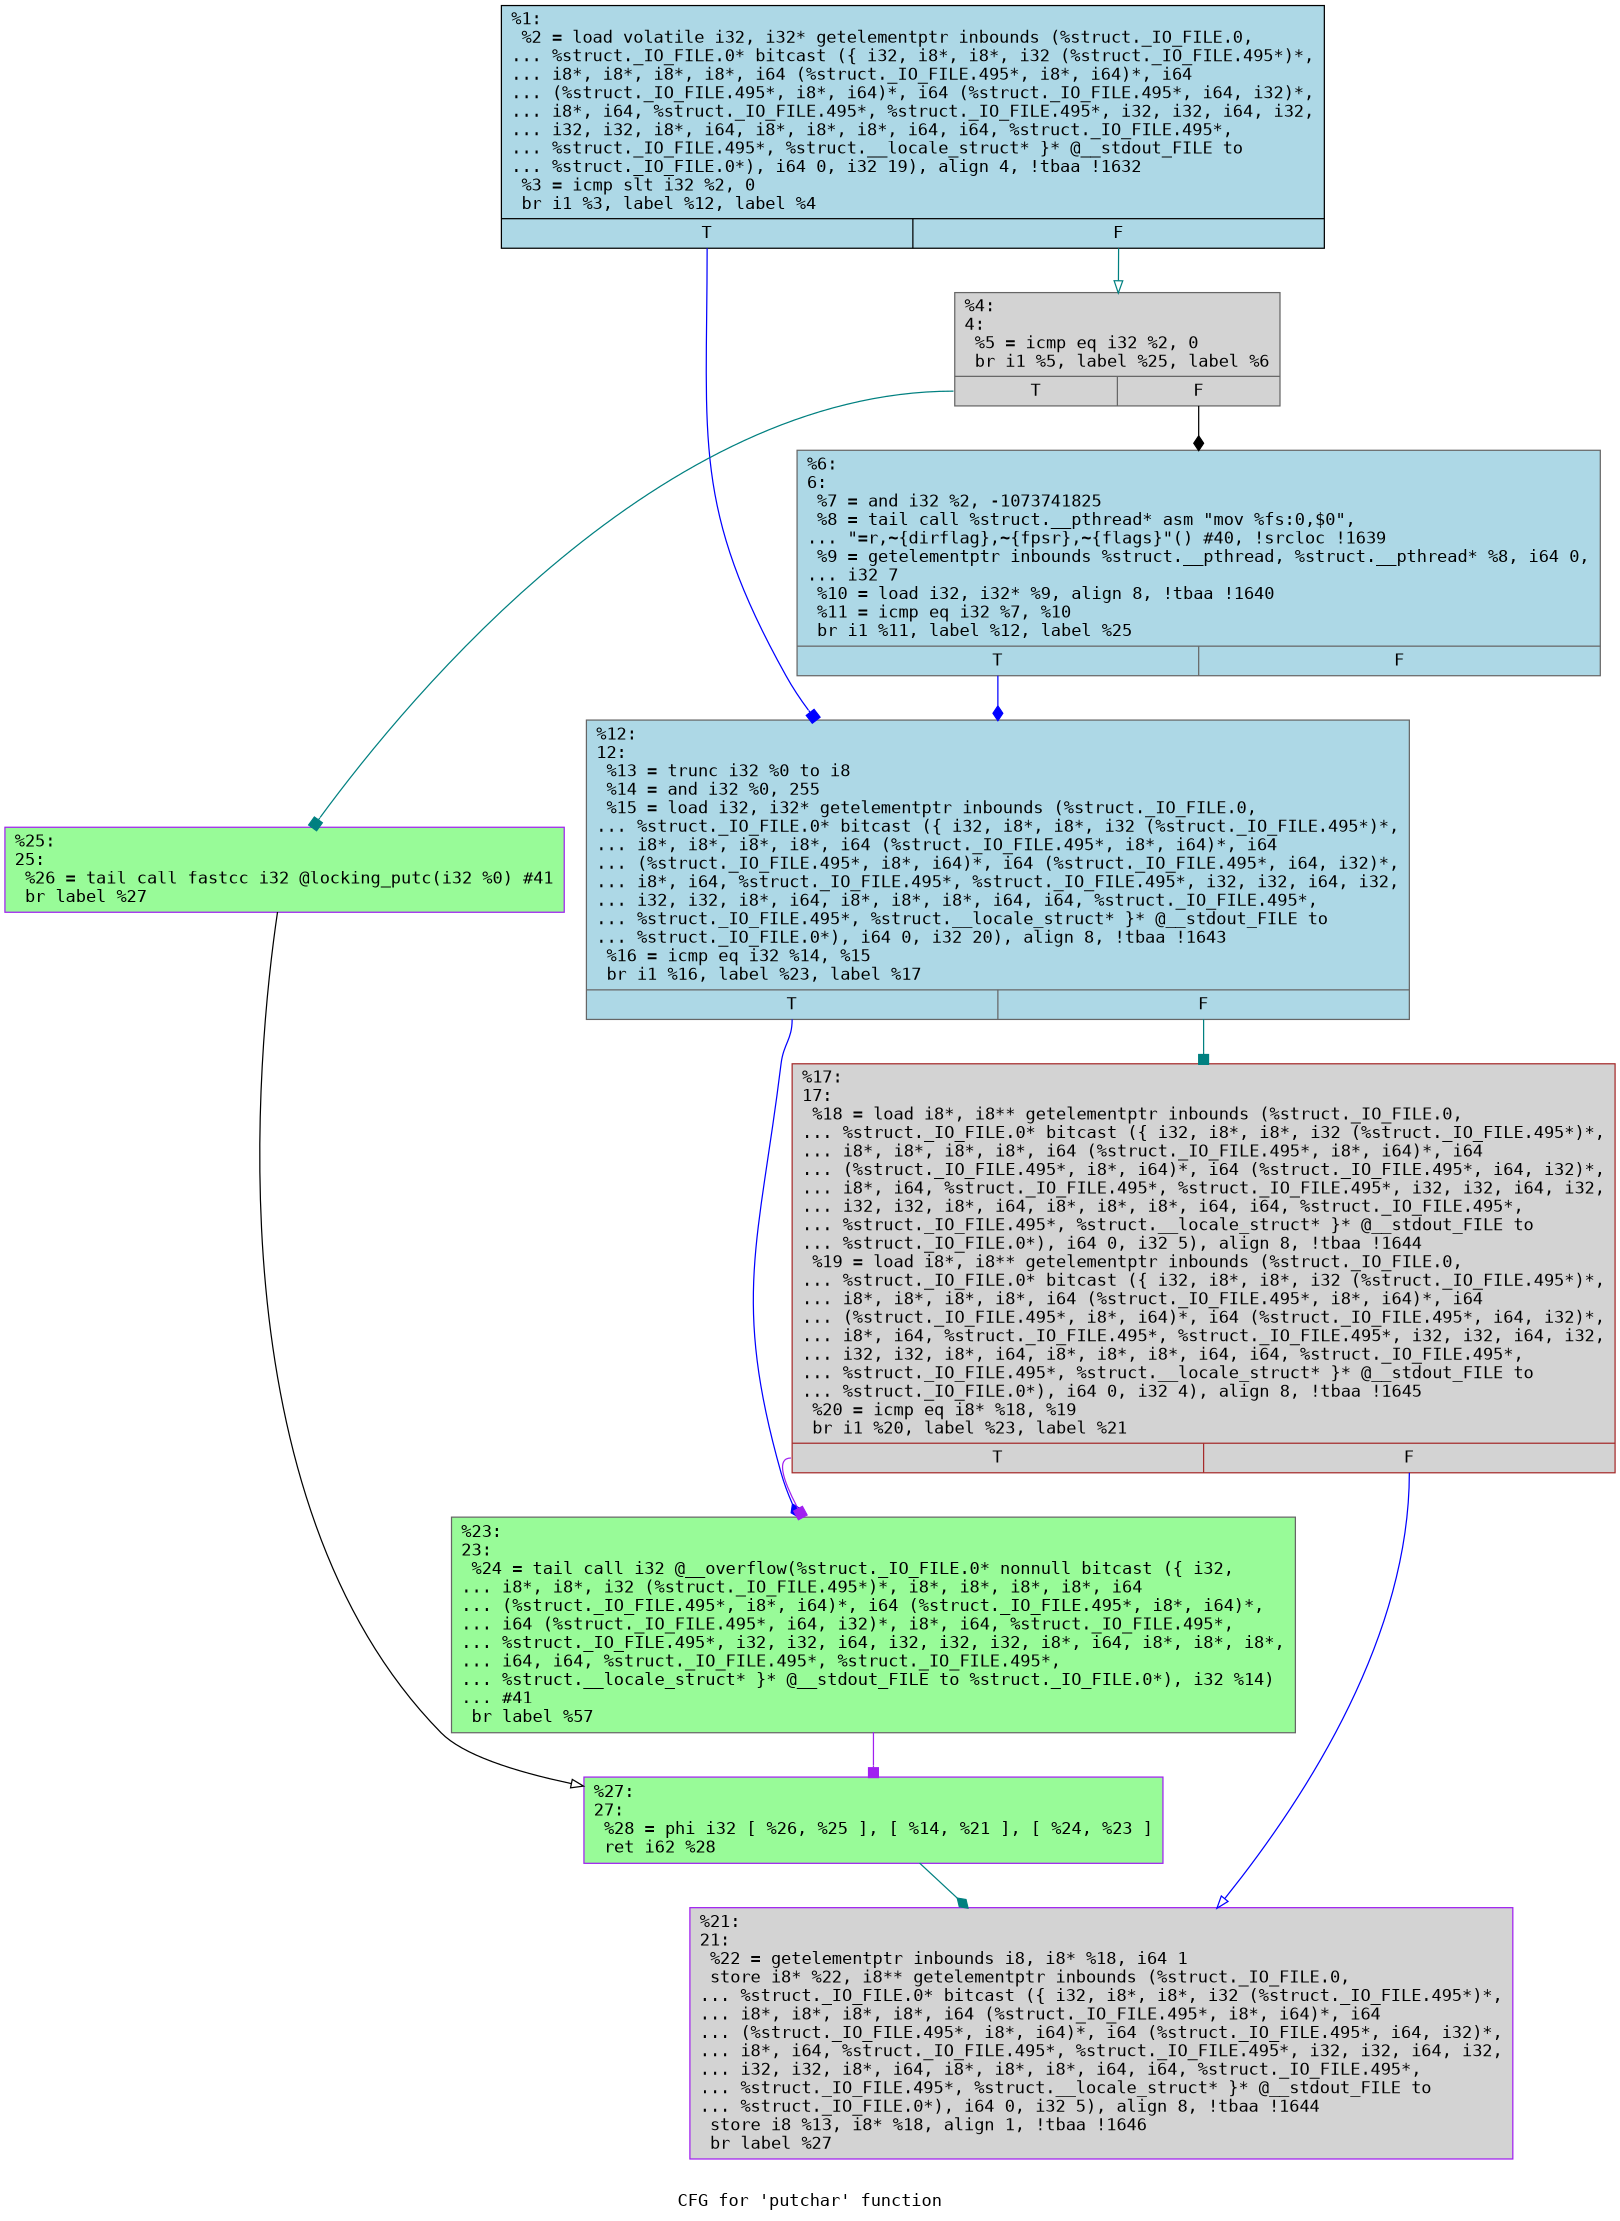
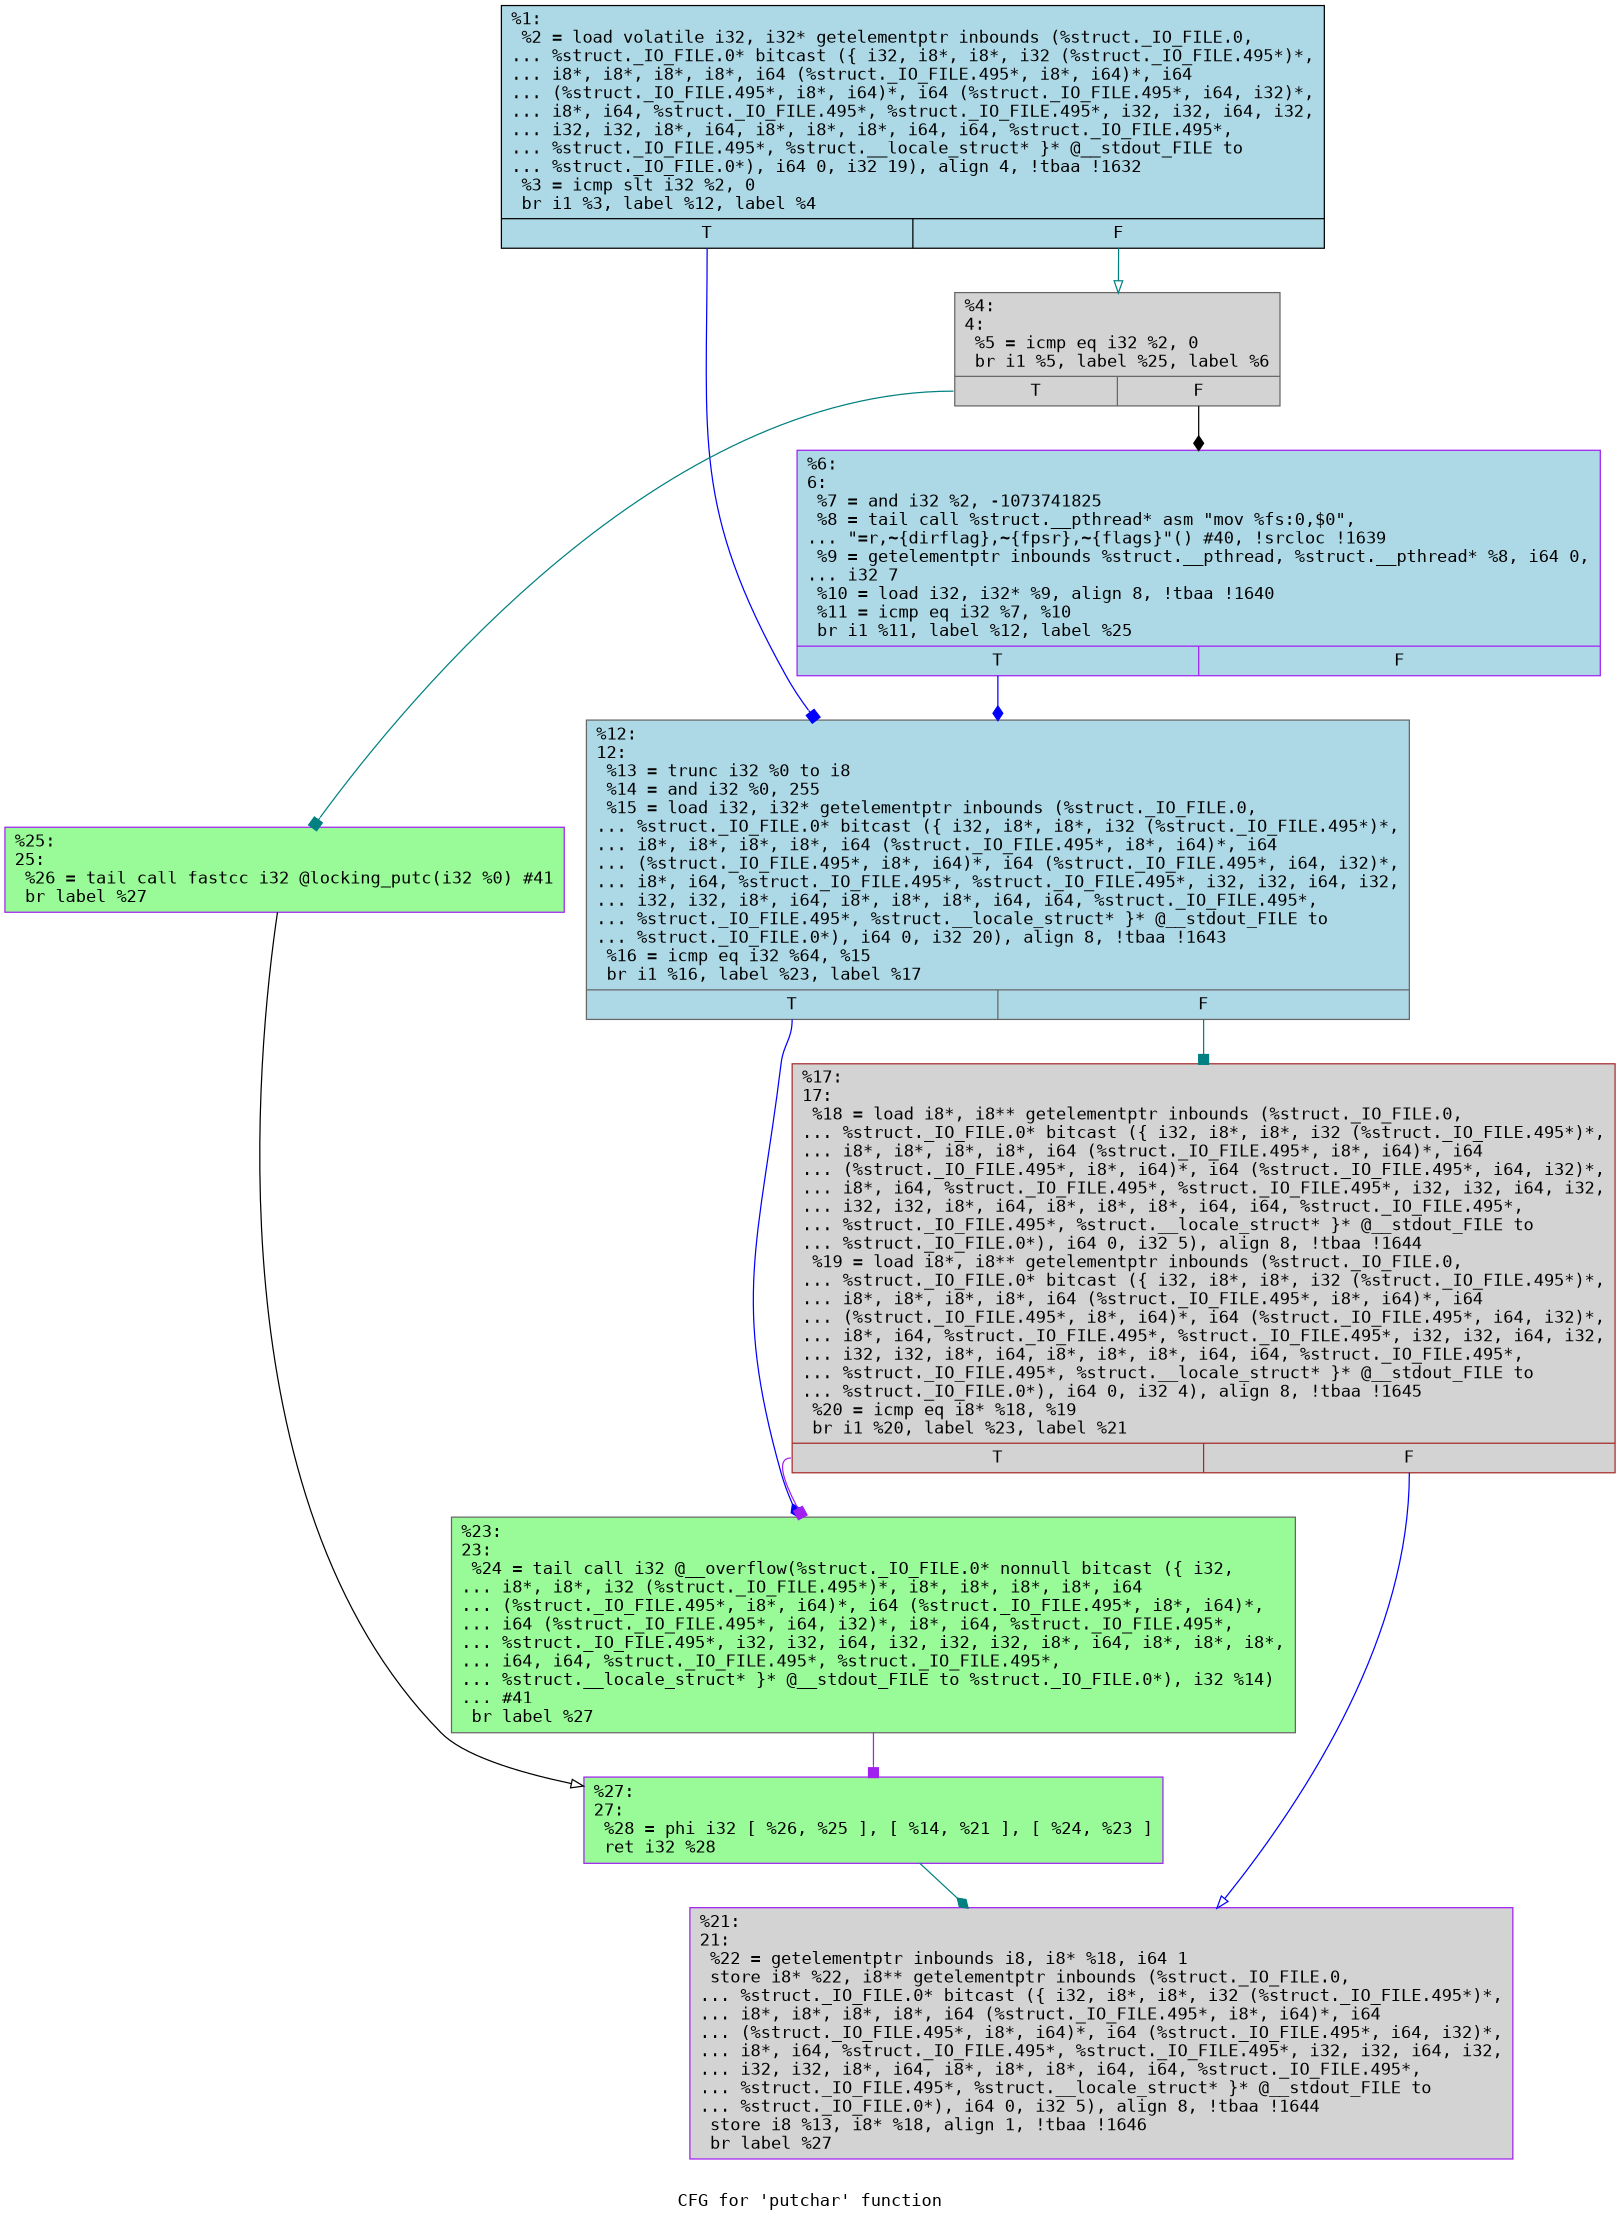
node "%6:": color gray40 -> purple
node "%12:": text "%16 = icmp eq i32 %14, %15" -> "%16 = icmp eq i32 %64, %15"
node "%23:": text "br label %57" -> "br label %27"
node "%27:": text "ret i62 %28" -> "ret i32 %28"
